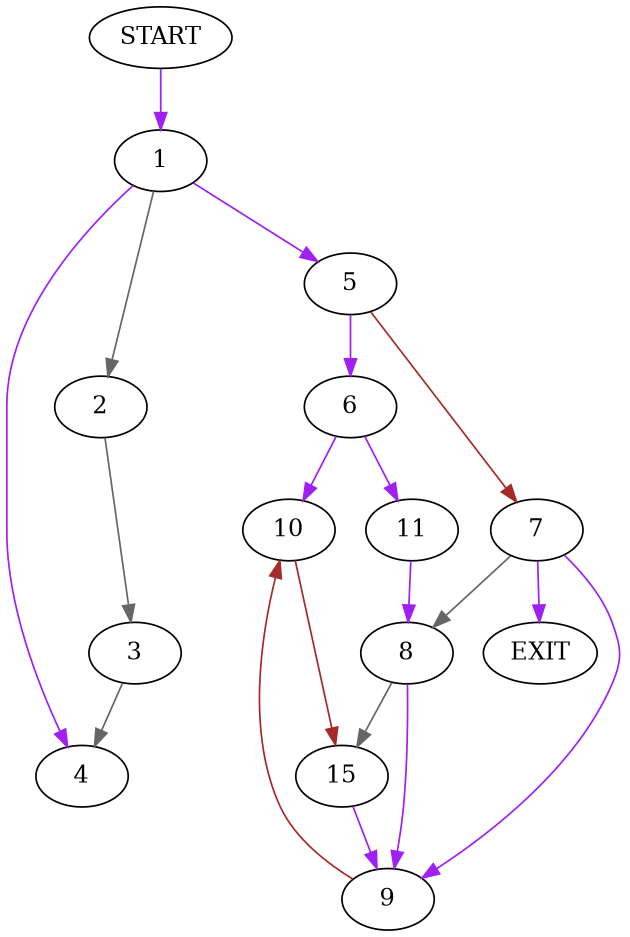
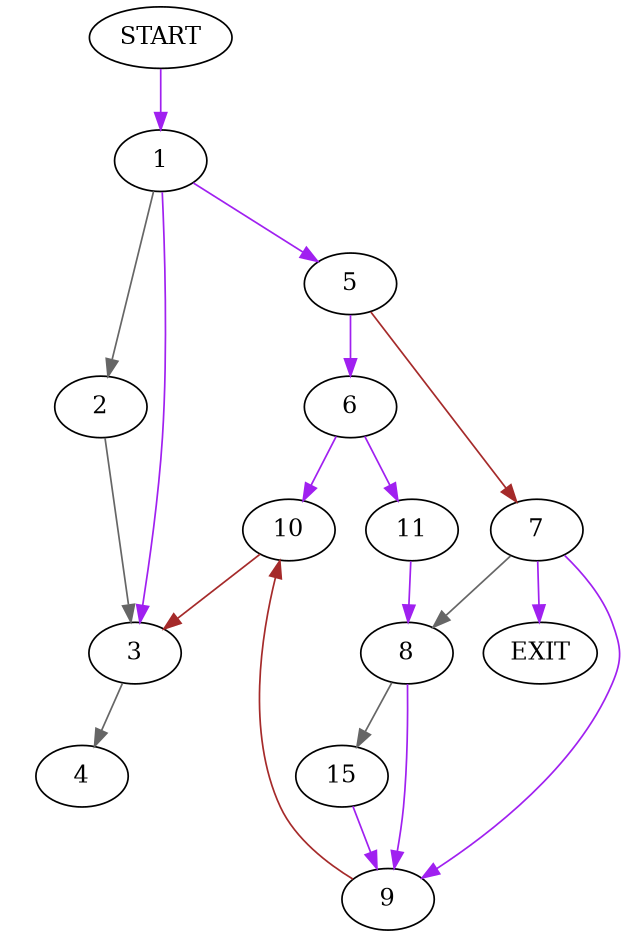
edge "1" -> "4": now "1" -> "3"
edge "10" -> "15": now "10" -> "3"
